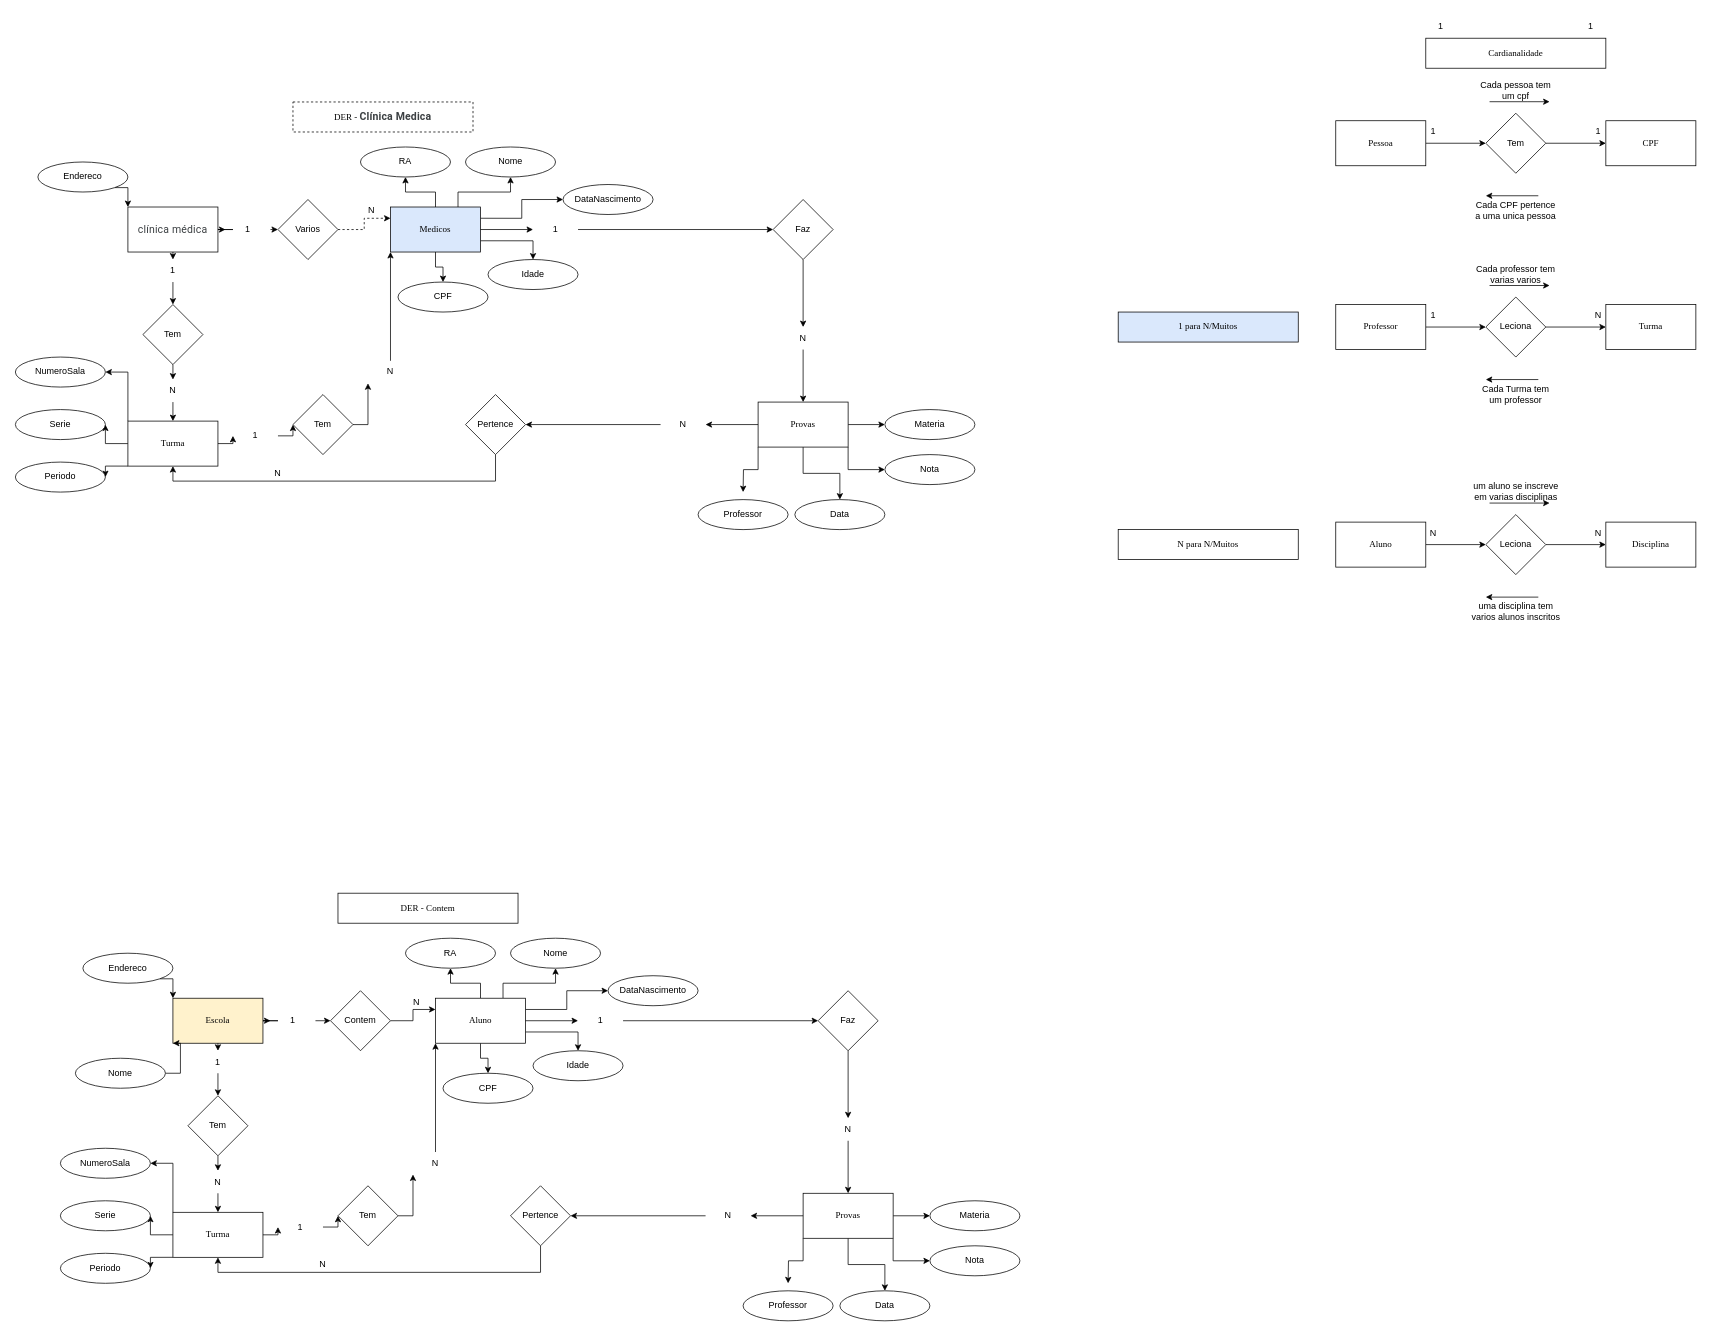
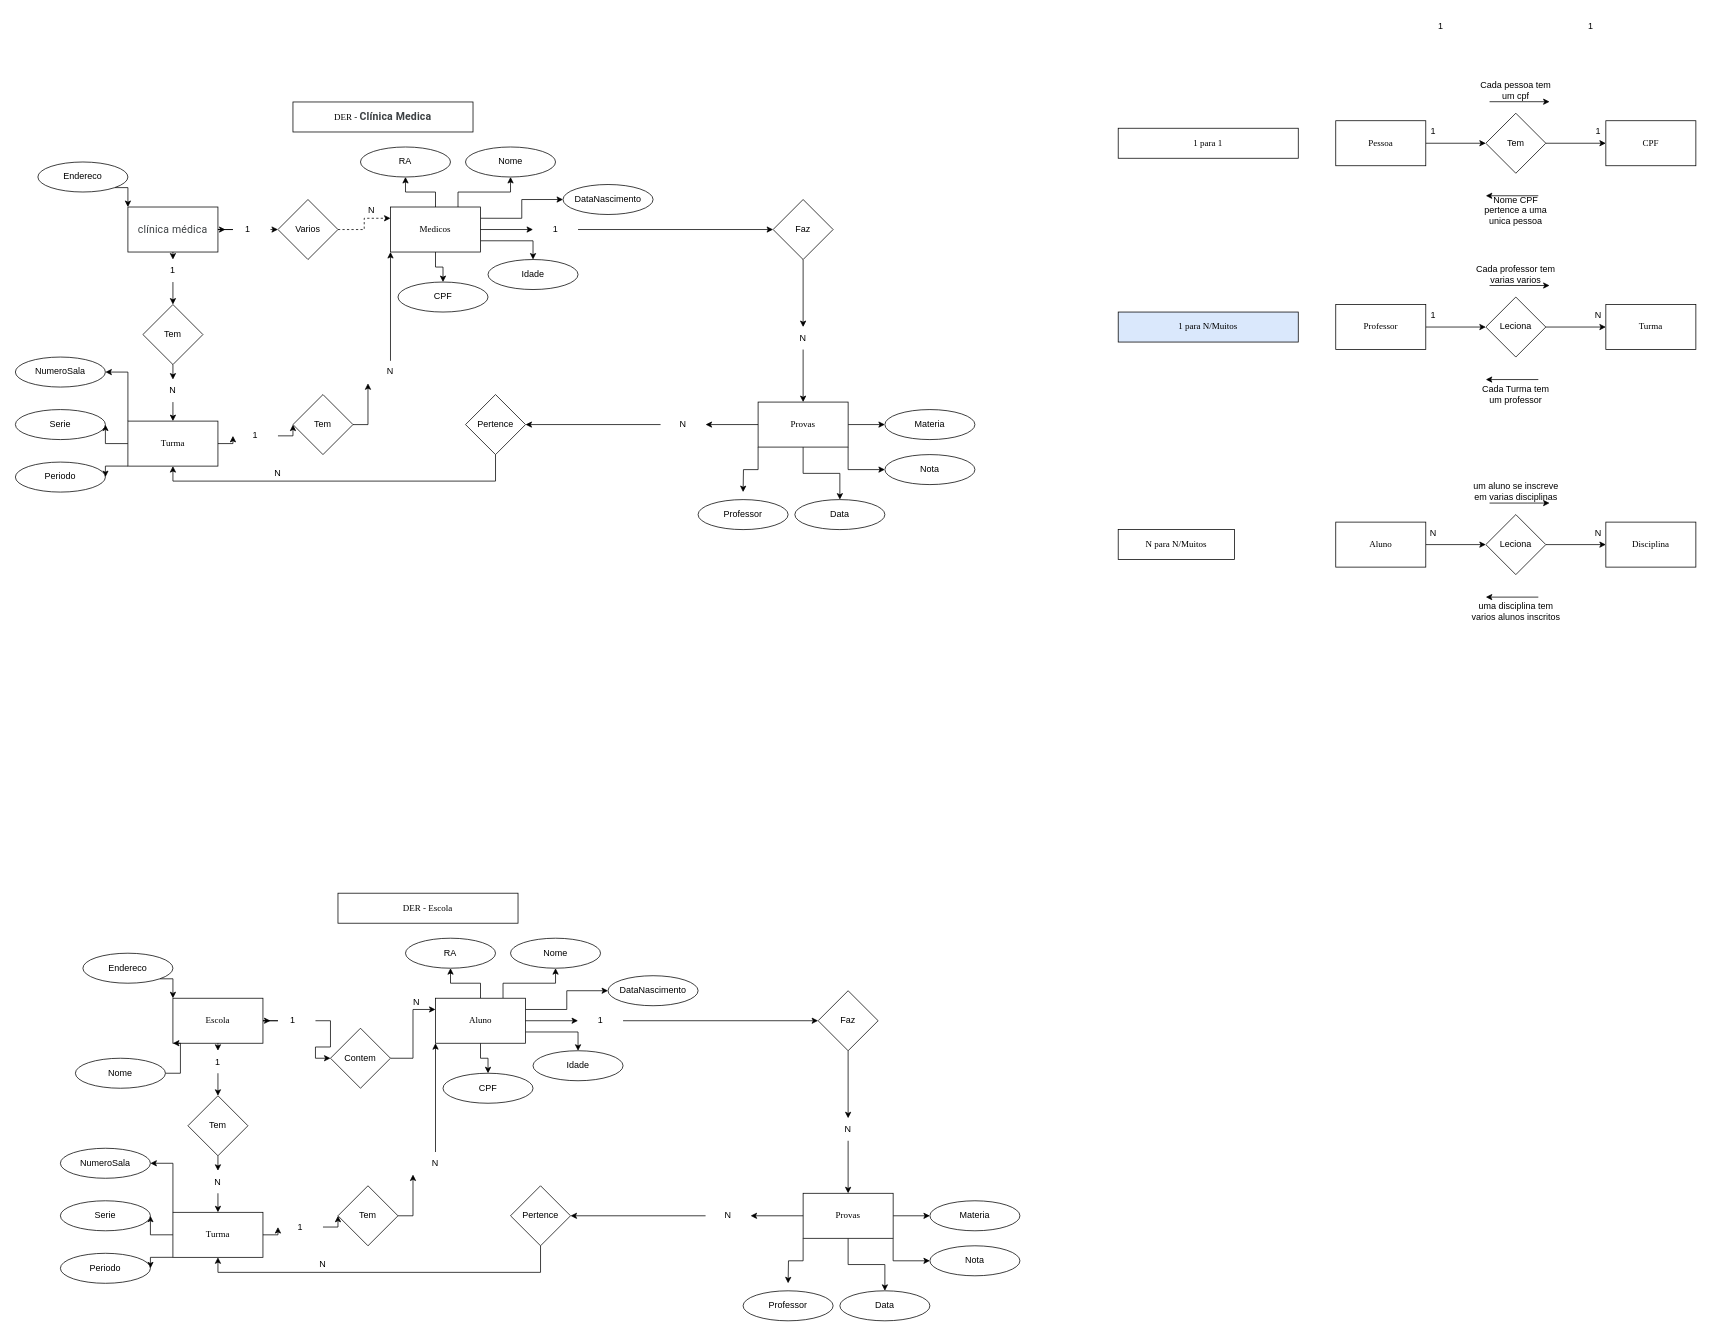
node "Cardianalidade": removed
node "DER - Clínica Medica": style dashed -> solid
node "1 para 1": added
node "Cada CPF pertence a uma unica pessoa": label "Cada CPF pertence a uma unica pessoa" -> "Nome CPF pertence a uma unica pessoa"
node "Medicos": fillcolor #dae8fc -> #ffffff
node "N para N/Muitos": size 180x30 -> 116x30
node "DER - Contem": label "DER - Contem" -> "DER - Escola"
node "Escola": fillcolor #fff2cc -> #ffffff
node "Contem": moved (360, 1020) -> (360, 1058)
